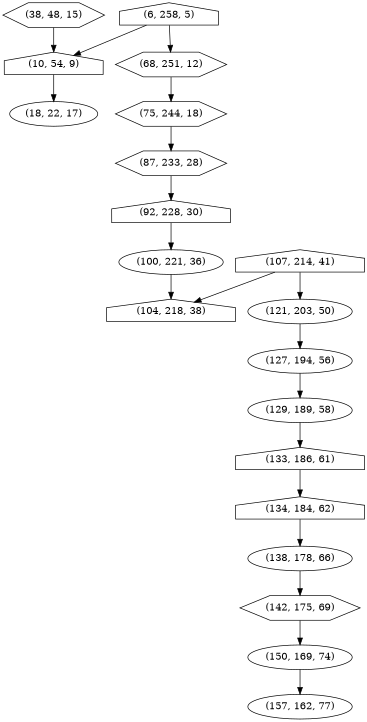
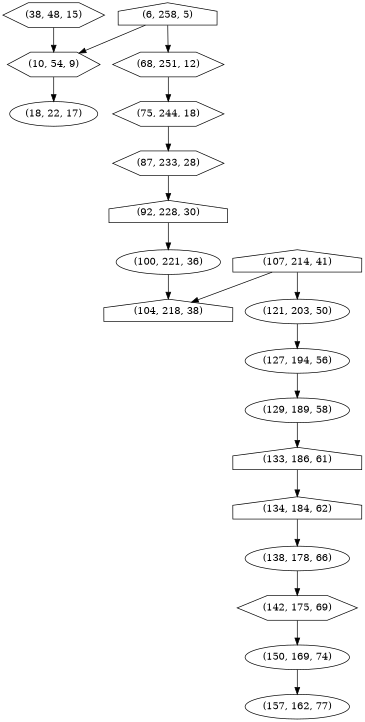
node "(10, 54, 9)": shape house -> hexagon
